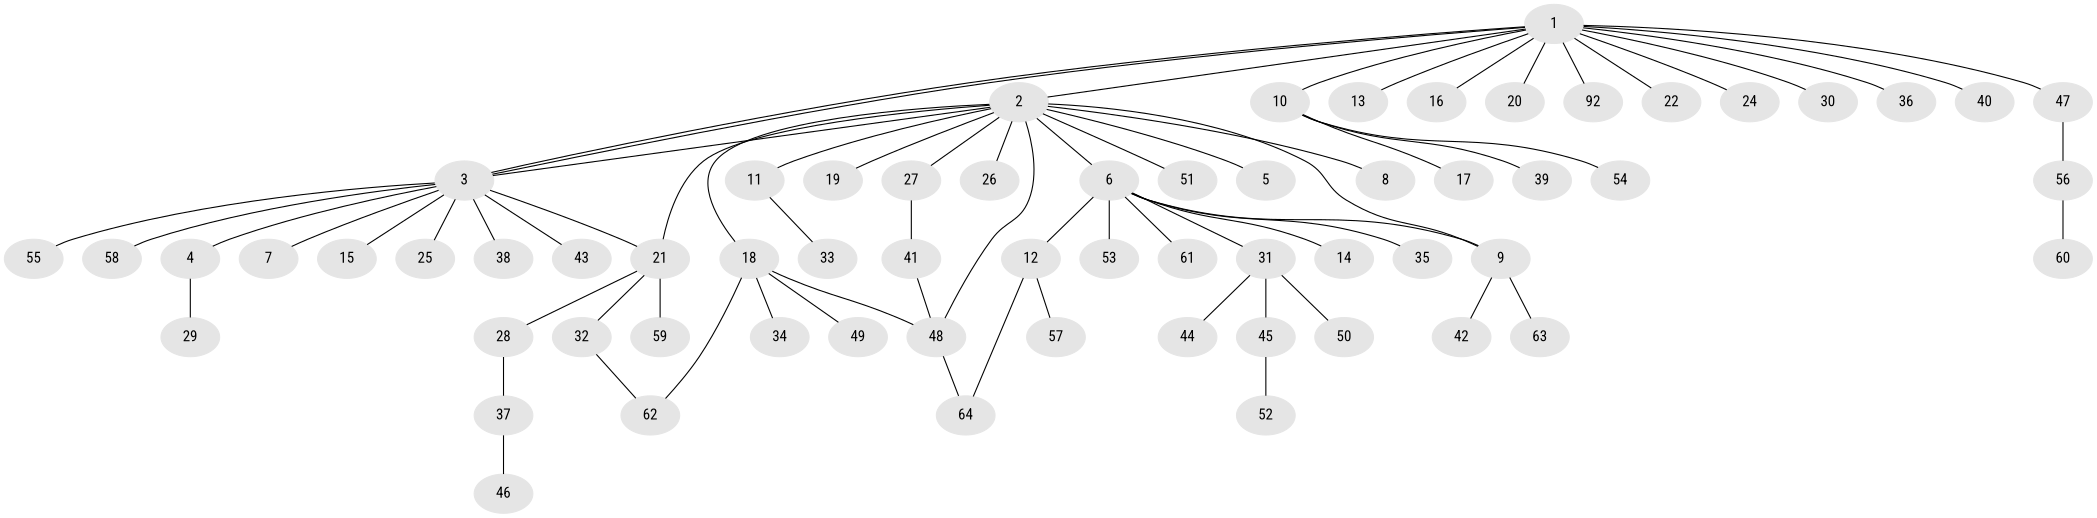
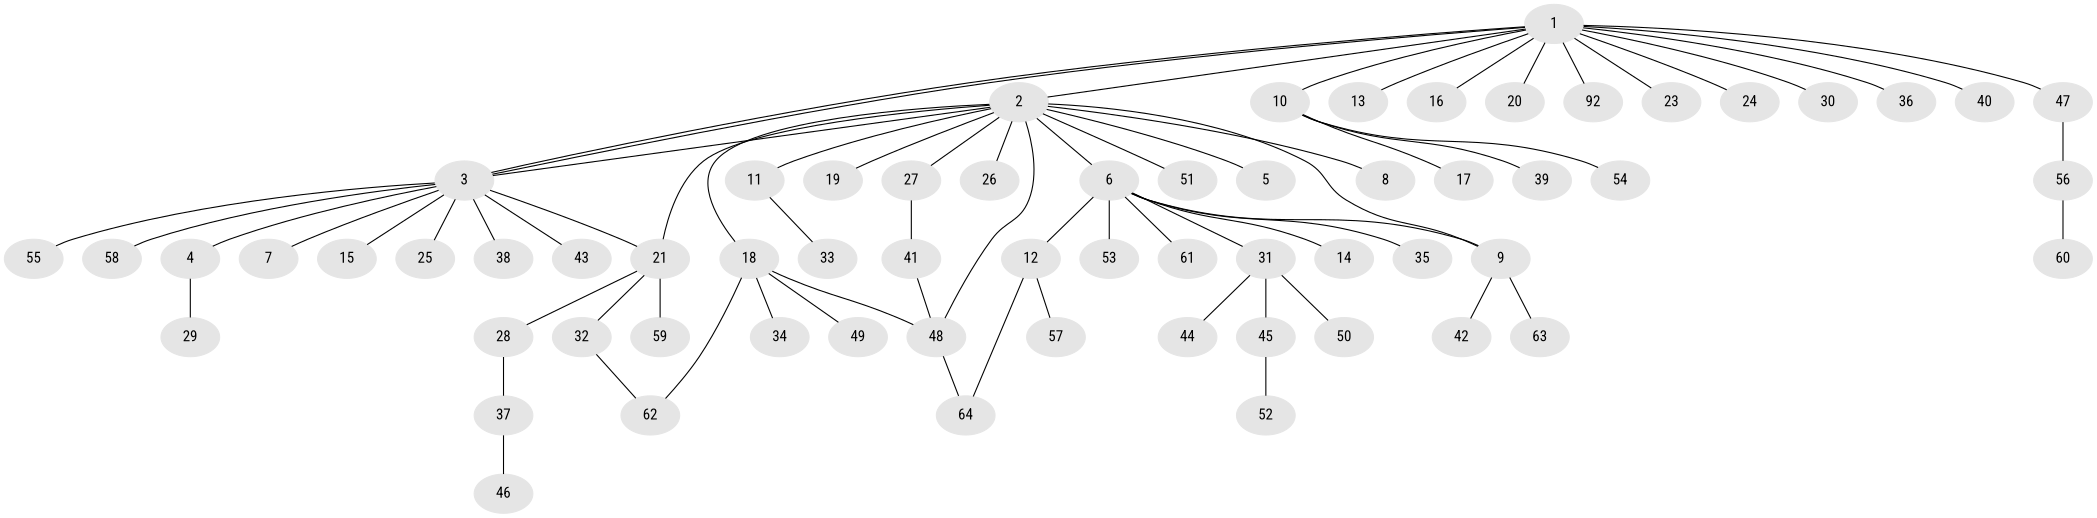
node "22": label "22" -> "23"
